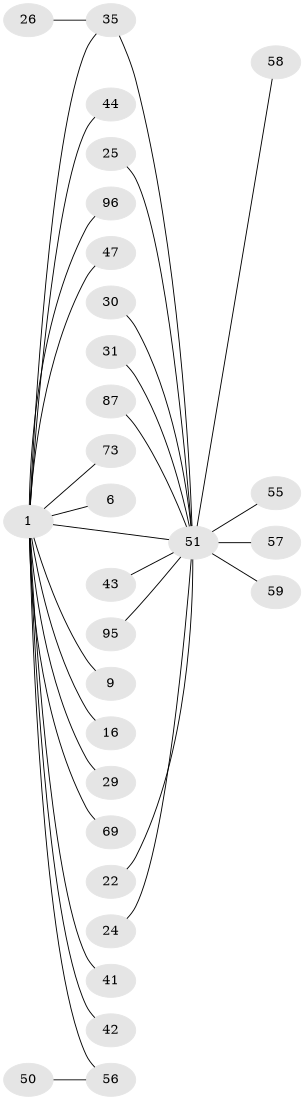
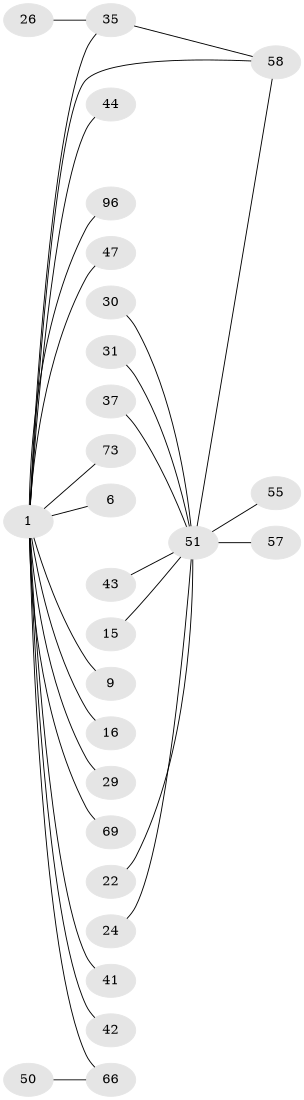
node "25": removed
edge "35" -- "51": now "35" -- "58"
node "87": label "87" -> "37"
edge "1" -- "51": now "1" -- "58"
node "59": removed
node "95": label "95" -> "15"
node "56": label "56" -> "66"
